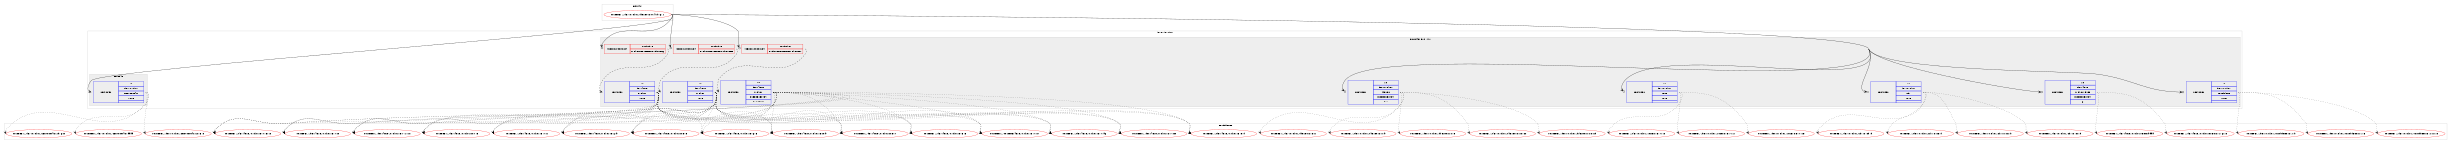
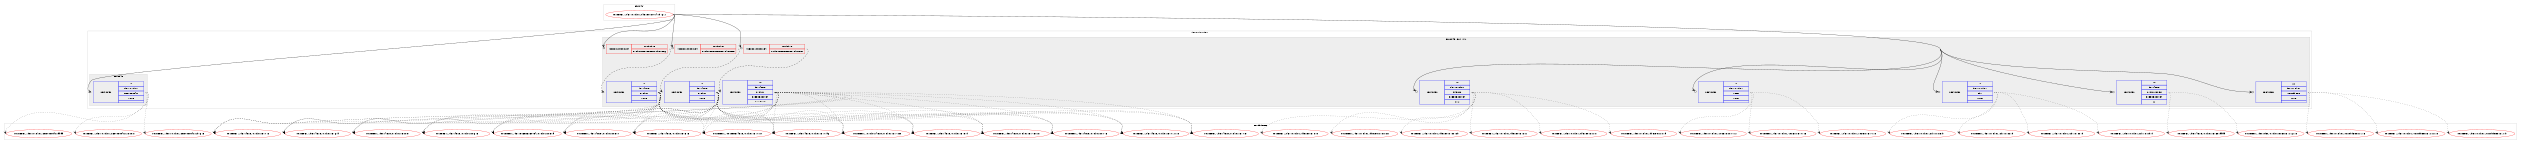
node "portage://dev-lang/python-3.5.9": label "portage://dev-lang/python-3.5.9" -> "portage://dev-greaterequal/python-3.5.9"
node "portage://dev-lang/python-2.7.15": label "portage://dev-lang/python-2.7.15" -> "portage://python-lang/python-2.7.15"
node "portage://dev-python/django-2.2.1": added
node "portage://dev-lang/python-exec-2.4.6-r1": label "portage://dev-lang/python-exec-2.4.6-r1" -> "portage://dev-dep/python-exec-2.4.6-r1"
